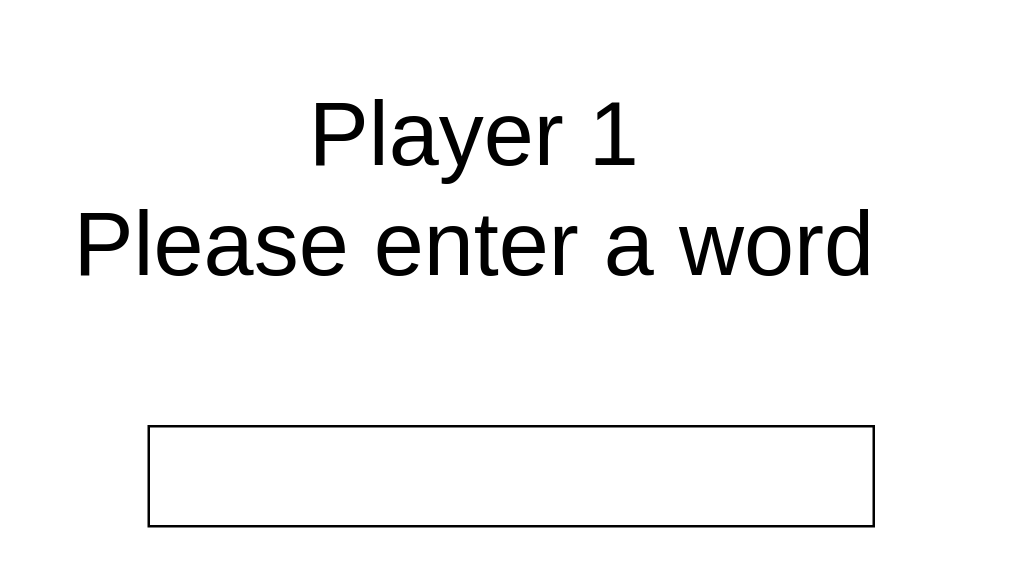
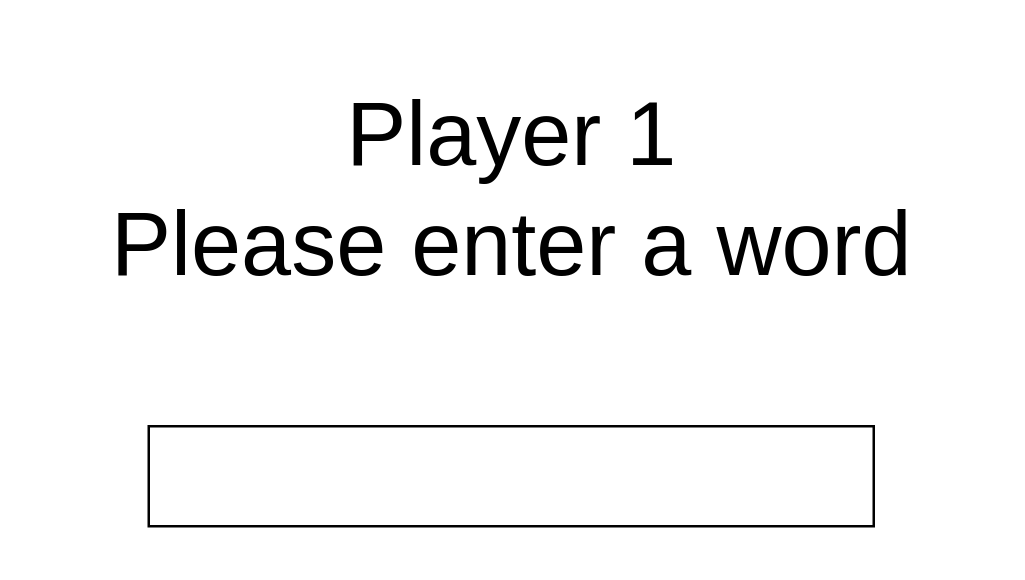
node "Player 1 Please enter a word": moved (474, 189) -> (511, 189)
